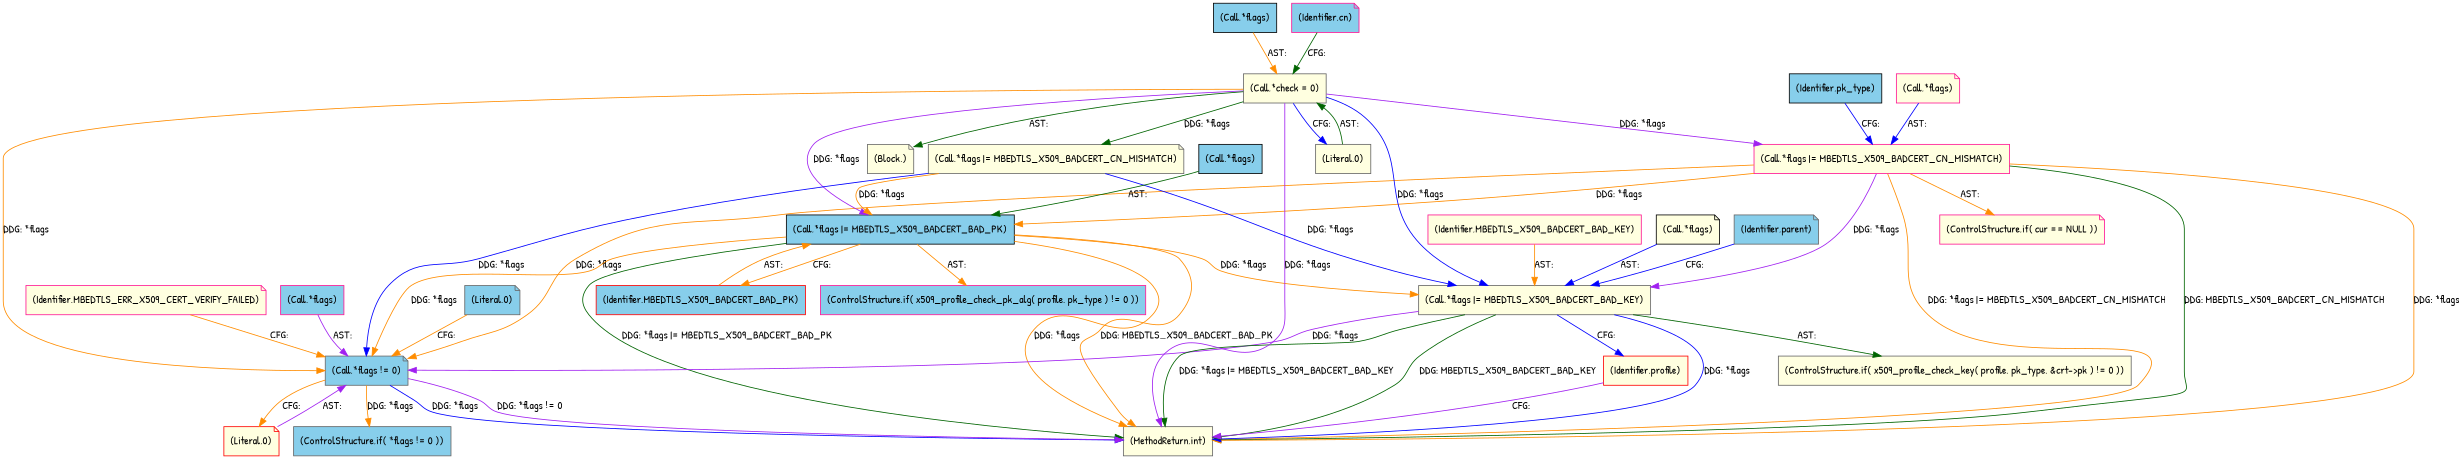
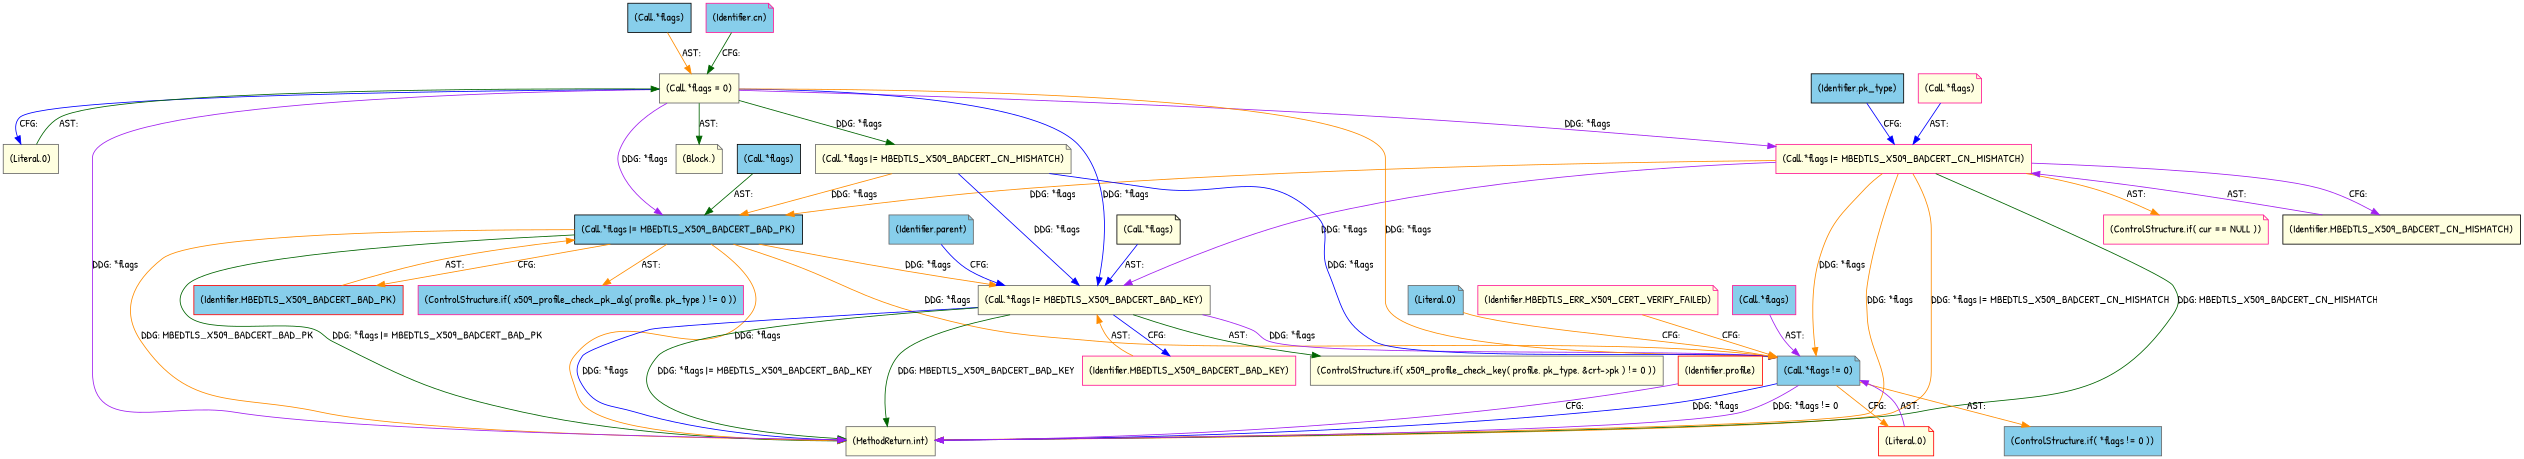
node "(Call,*check = 0)": label "(Call,*check = 0)" -> "(Call,*flags = 0)"
node "(Identifier,MBEDTLS_X509_BADCERT_CN_MISMATCH)": added
edge "(Call,*flags |= MBEDTLS_X509_BADCERT_BAD_KEY)" -> "(Identifier,profile)": now "(Call,*flags |= MBEDTLS_X509_BADCERT_BAD_KEY)" -> "(Identifier,MBEDTLS_X509_BADCERT_BAD_KEY)"
edge "(Call,*flags != 0)" -> "(ControlStructure,if( *flags != 0 ))": label "DDG: *flags" -> "AST: "
